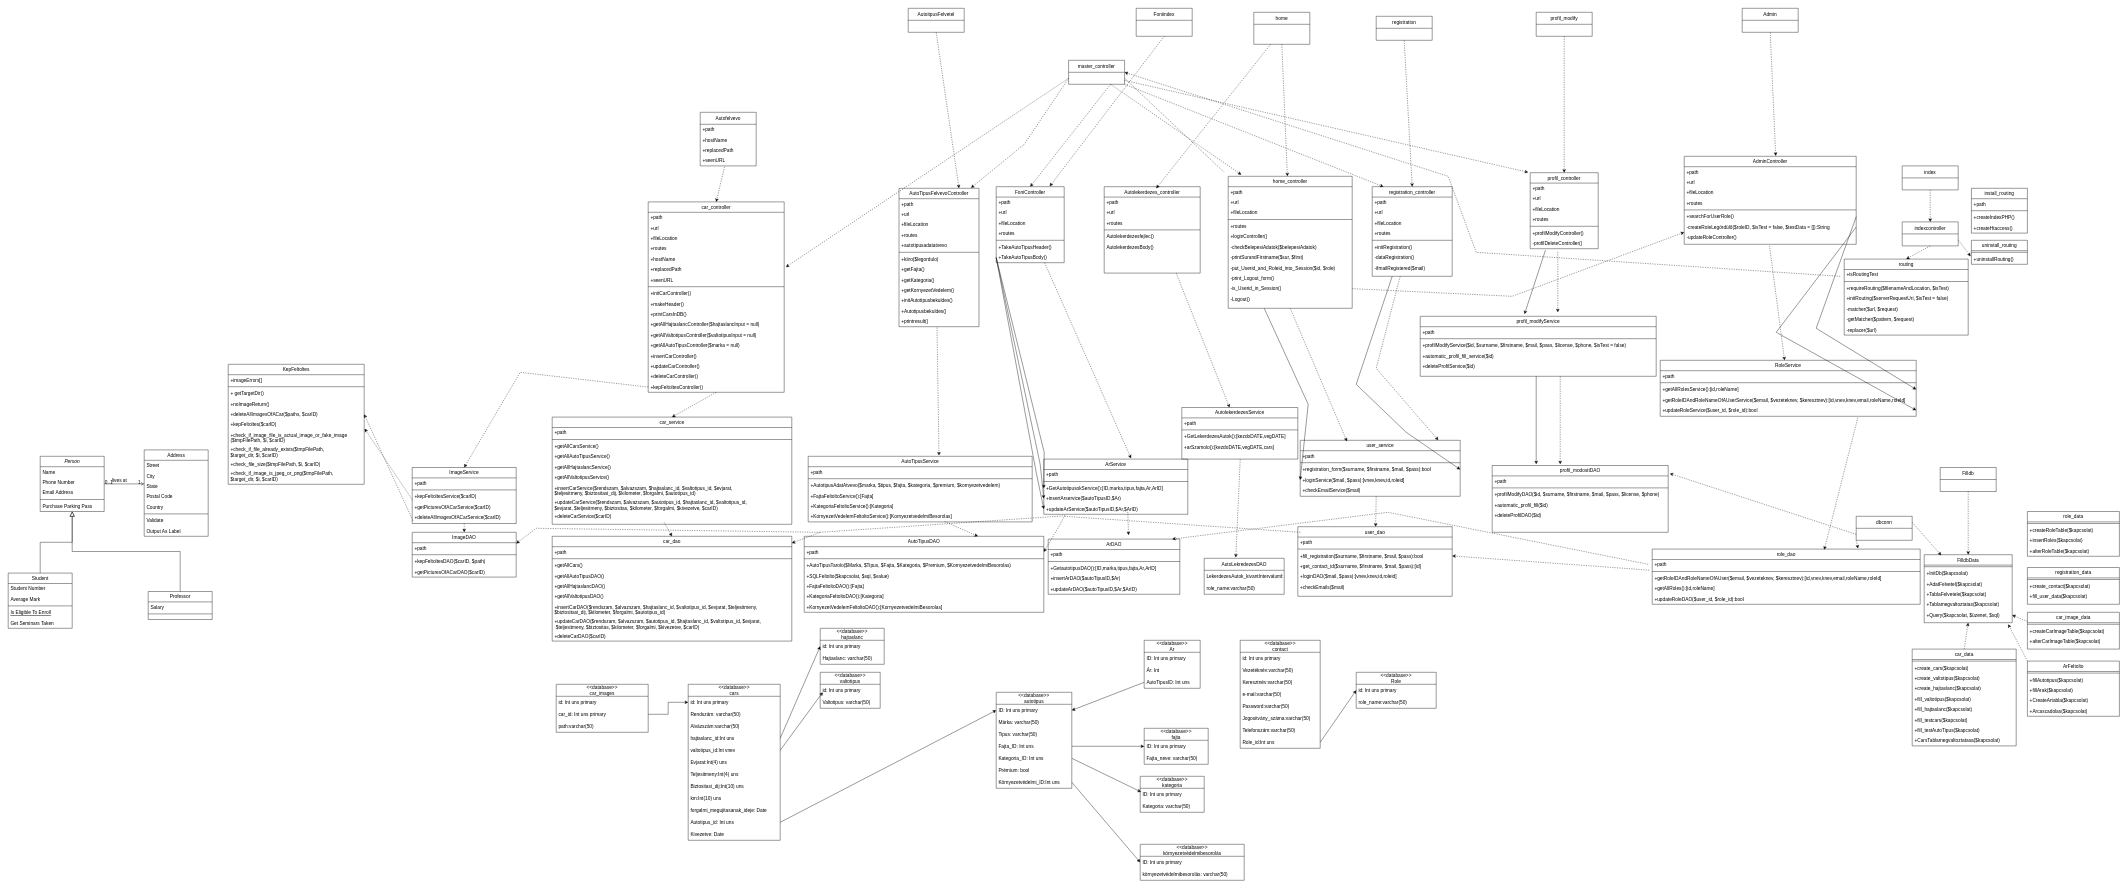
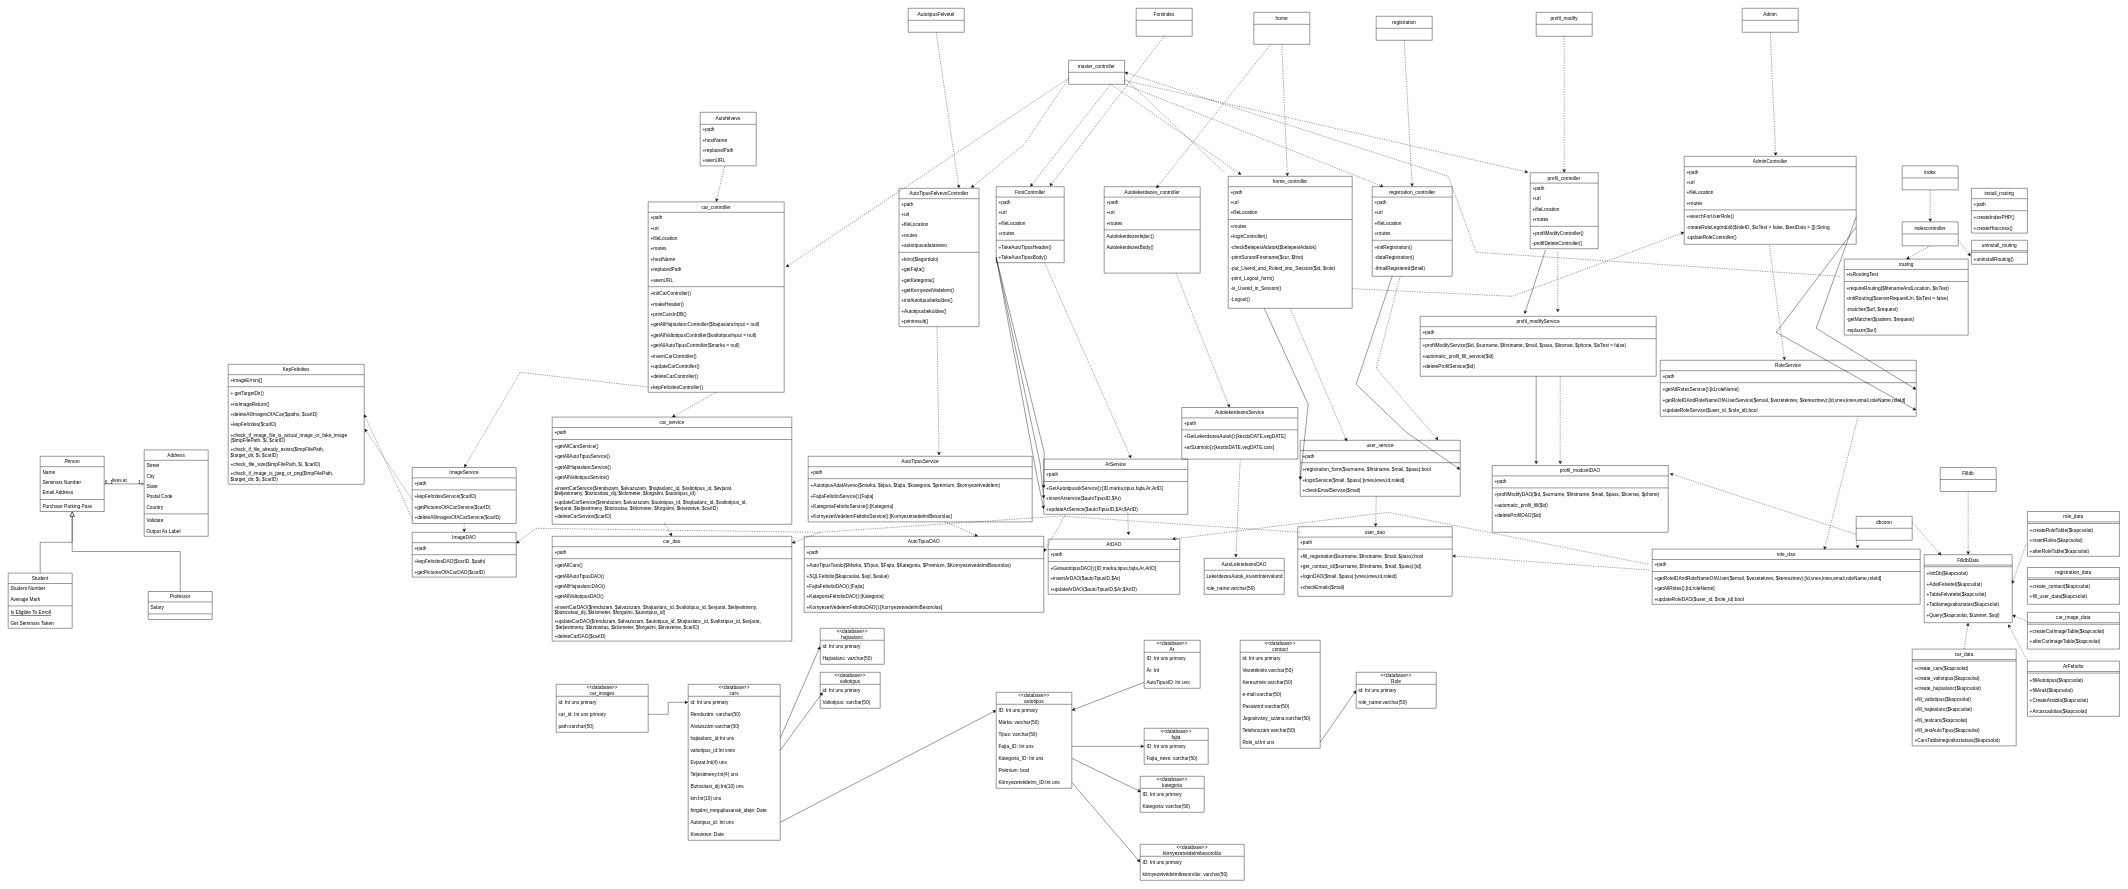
node "Phone Number": label "Phone Number" -> "Seminars Number"
edge "+alterRoleTable($kapcsolat)" -> "+AdatFelvetel($kapcsolat)": added
